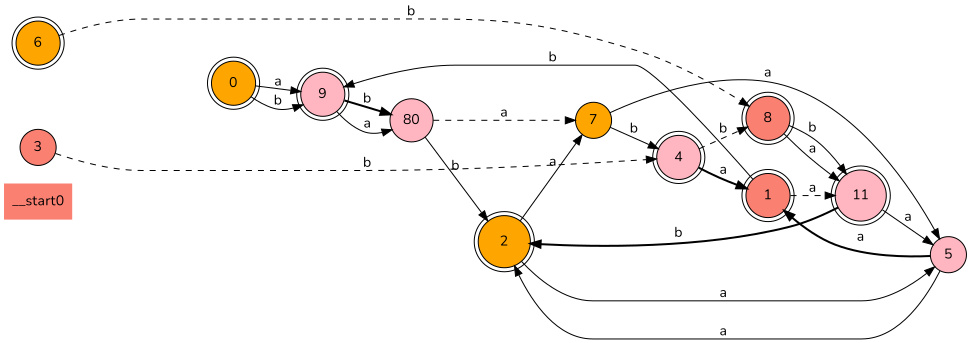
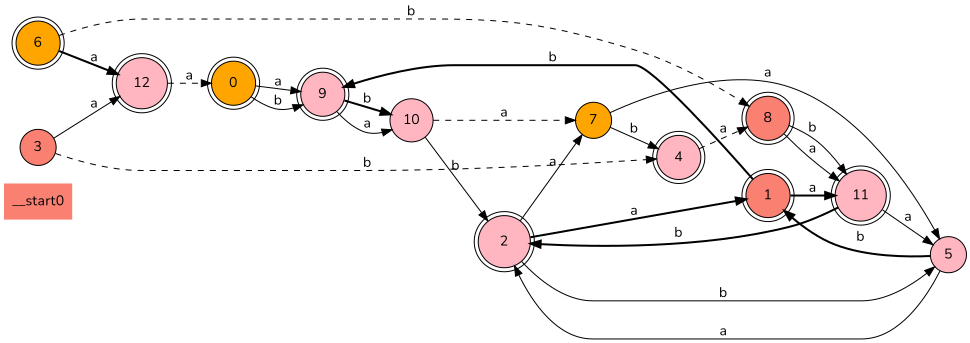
edge "1" -> "9": style solid -> bold
node "12": added
node "80": label "80" -> "10"
edge "4" -> "8": label "b" -> "a"
edge "4" -> "1": now "2" -> "1"
edge "1" -> "11": style dashed -> bold
edge "5" -> "1": label "a" -> "b"
node "2": fillcolor orange -> lightpink
edge "2" -> "5": label "a" -> "b"
